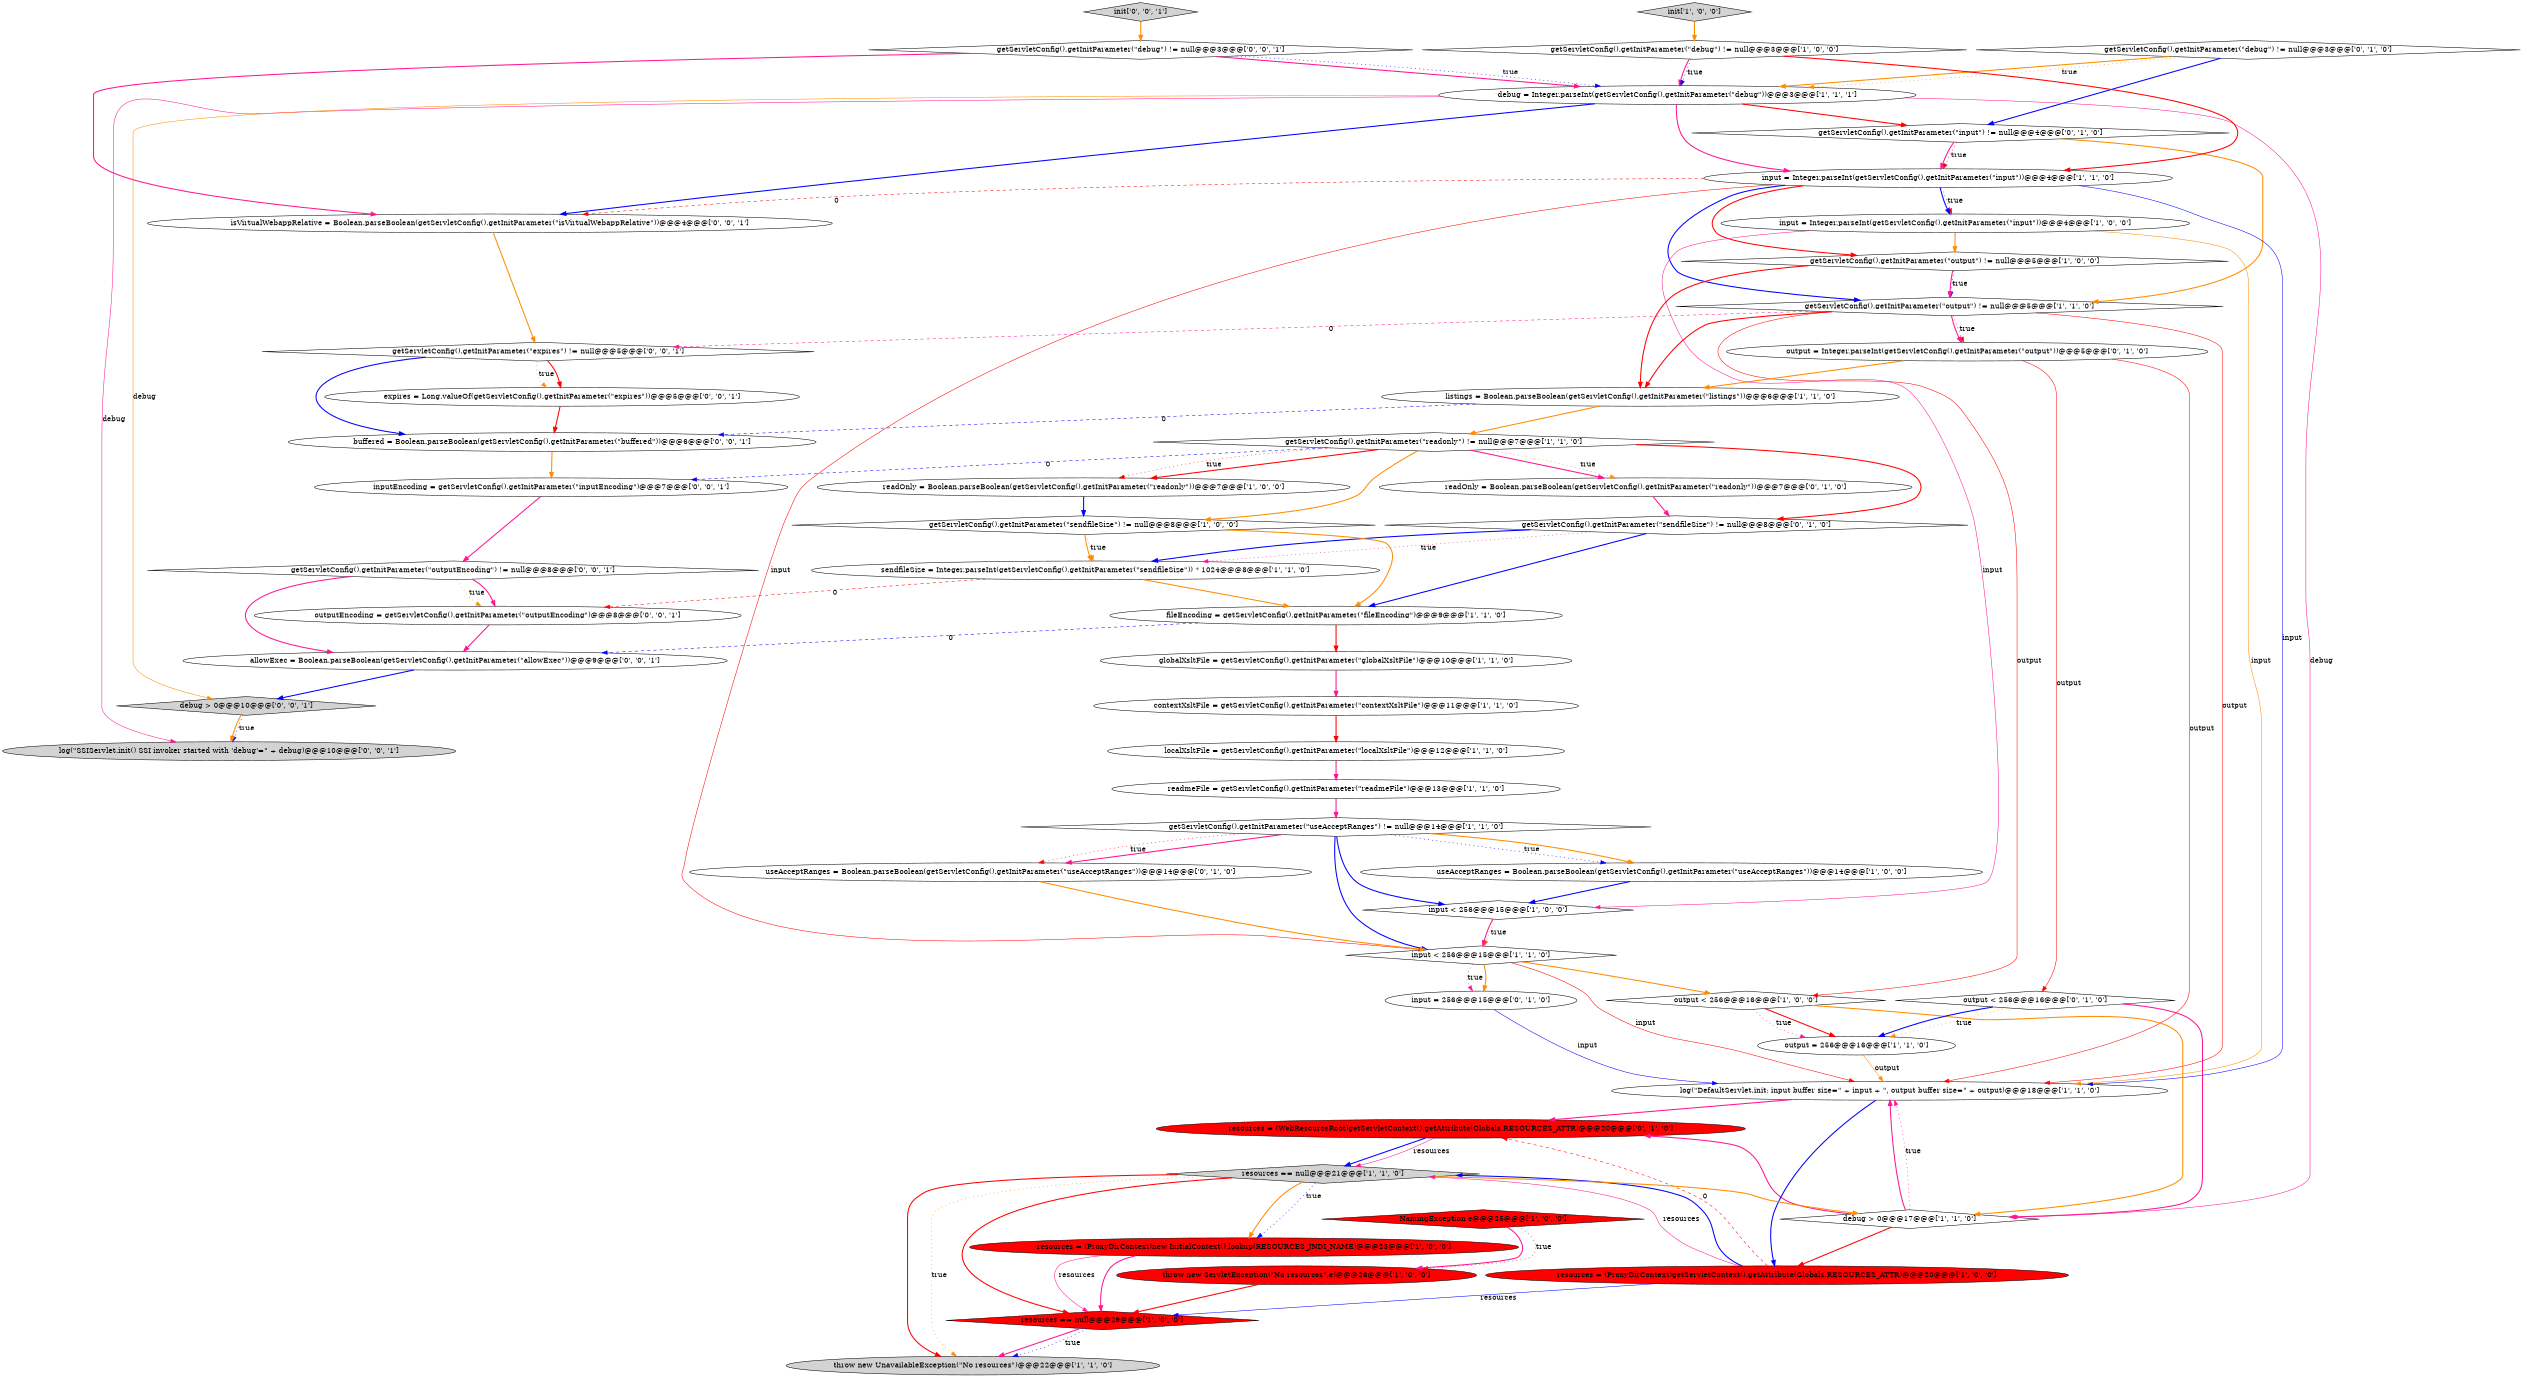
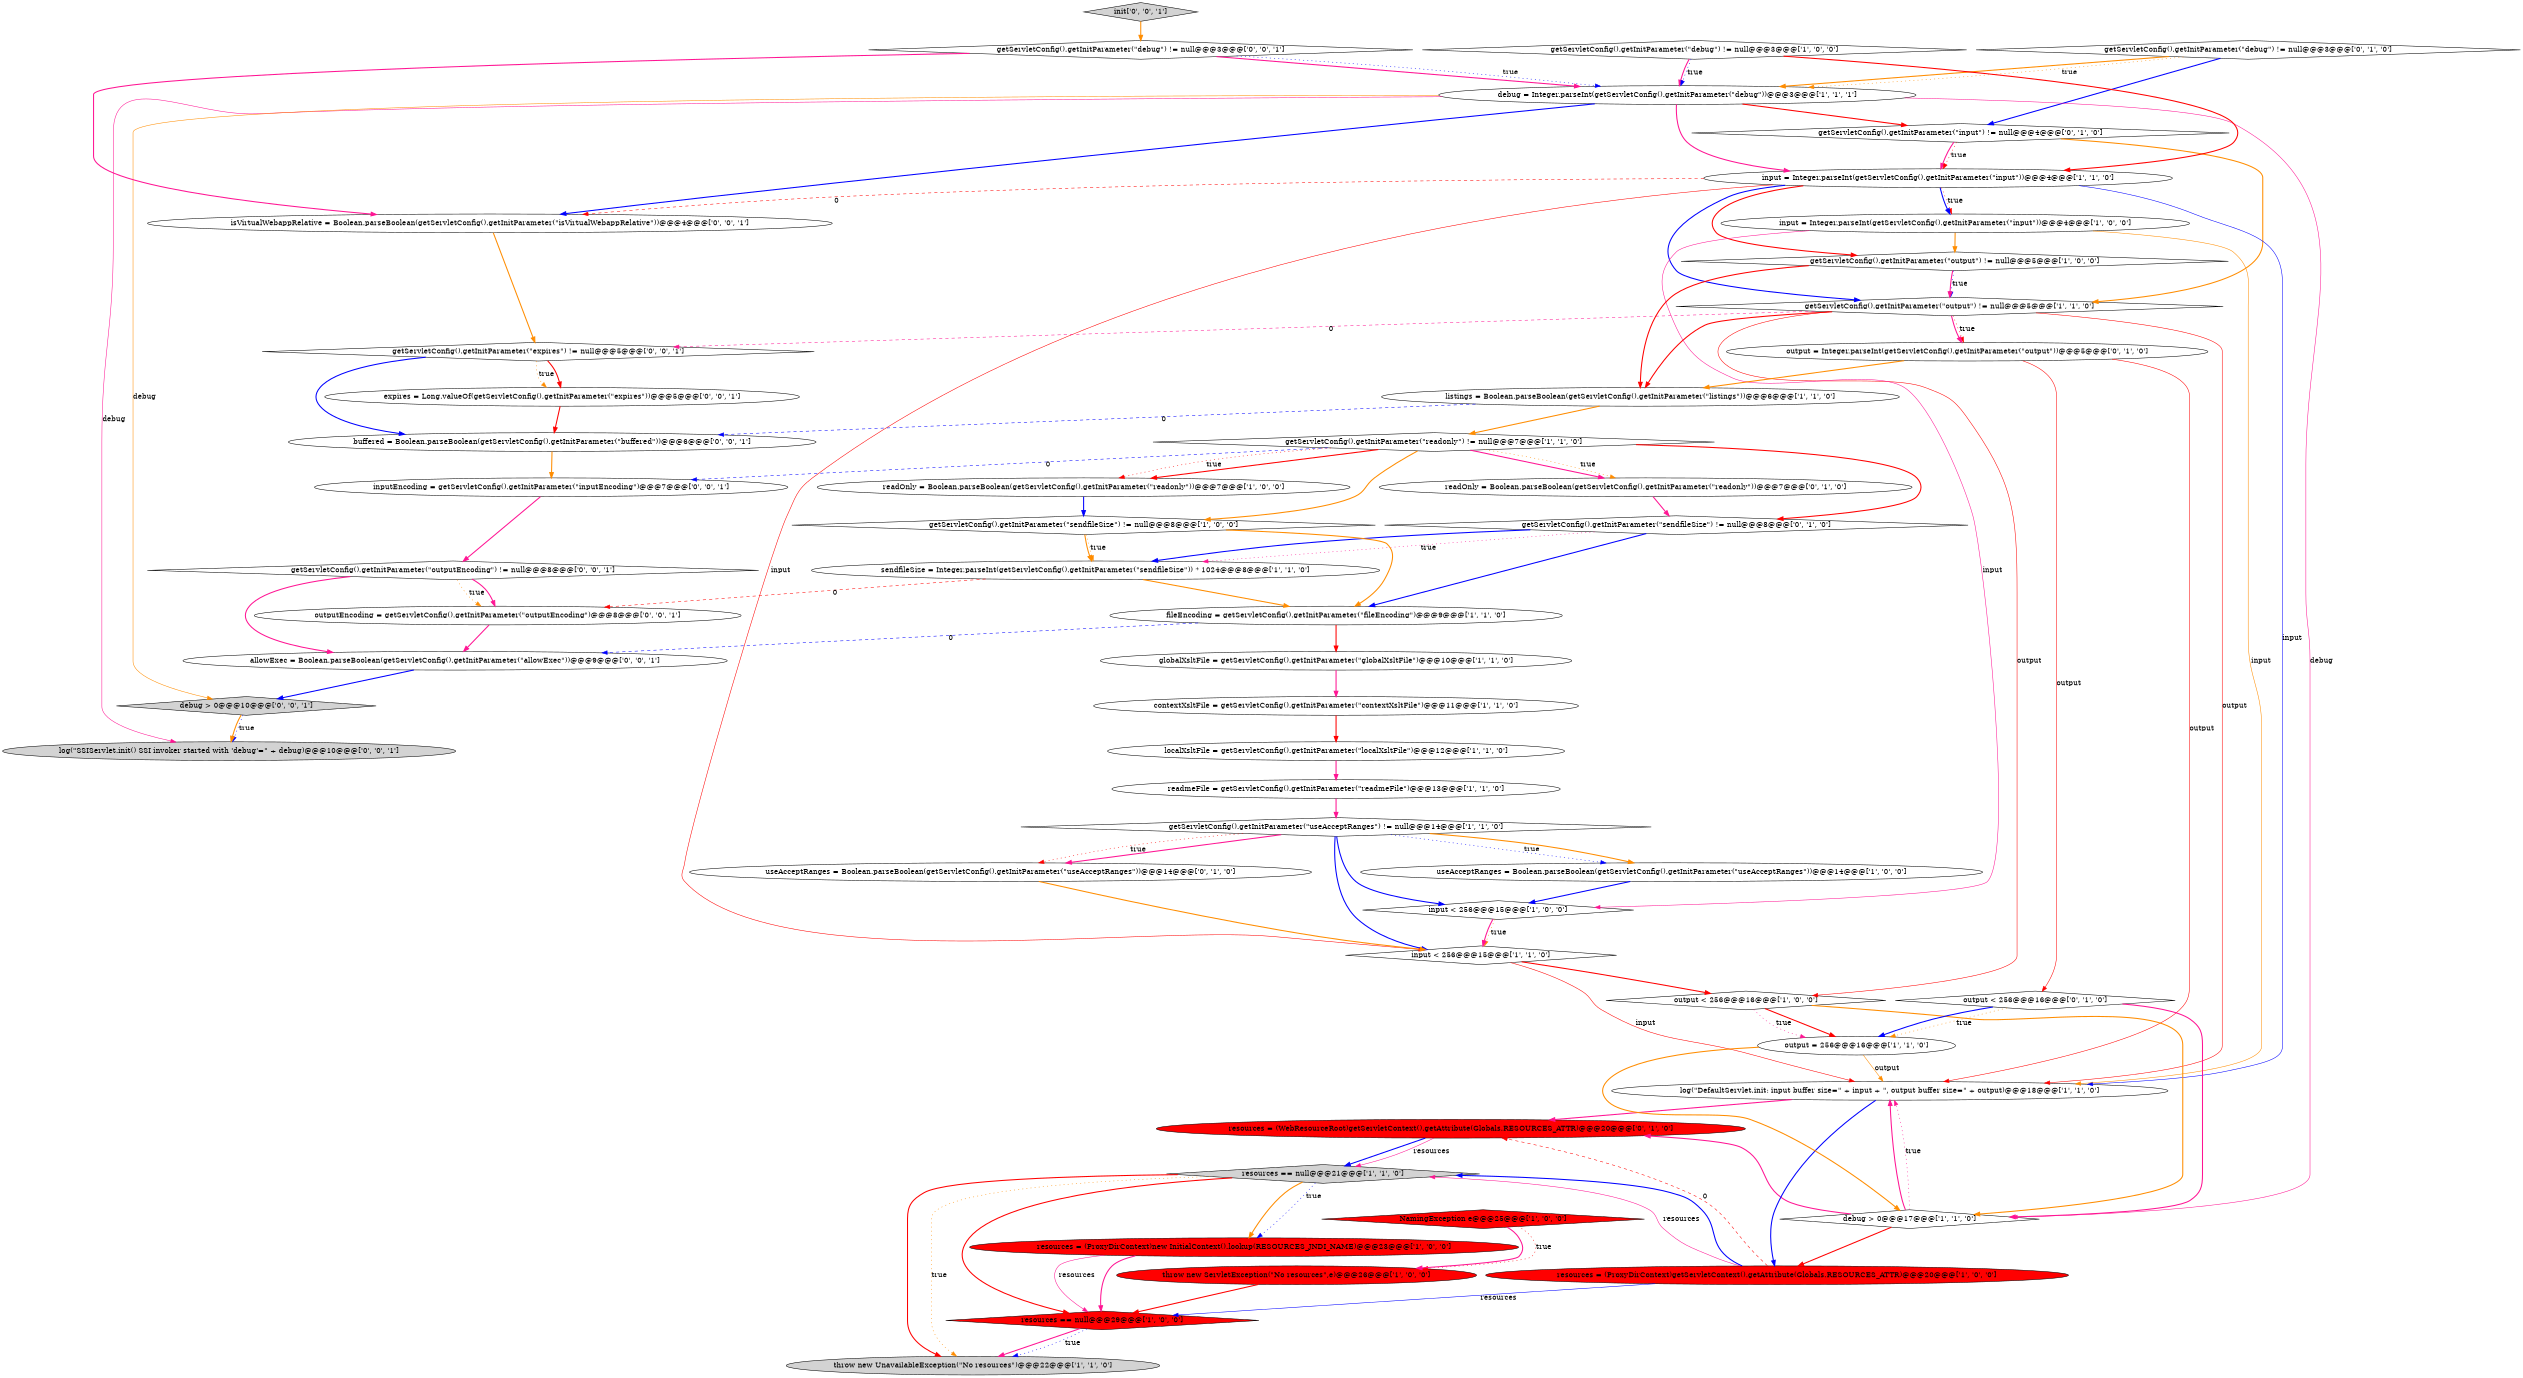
node "init['1', '0', '0']": removed
edge "input < 256@@@15@@@['1', '1', '0']" -> "output < 256@@@16@@@['1', '0', '0']": color darkorange -> red
node "input = 256@@@15@@@['0', '1', '0']": removed
edge "resources == null@@@21@@@['1', '1', '0']" -> "debug > 0@@@17@@@['1', '1', '0']": now "output = 256@@@16@@@['1', '1', '0']" -> "debug > 0@@@17@@@['1', '1', '0']"
